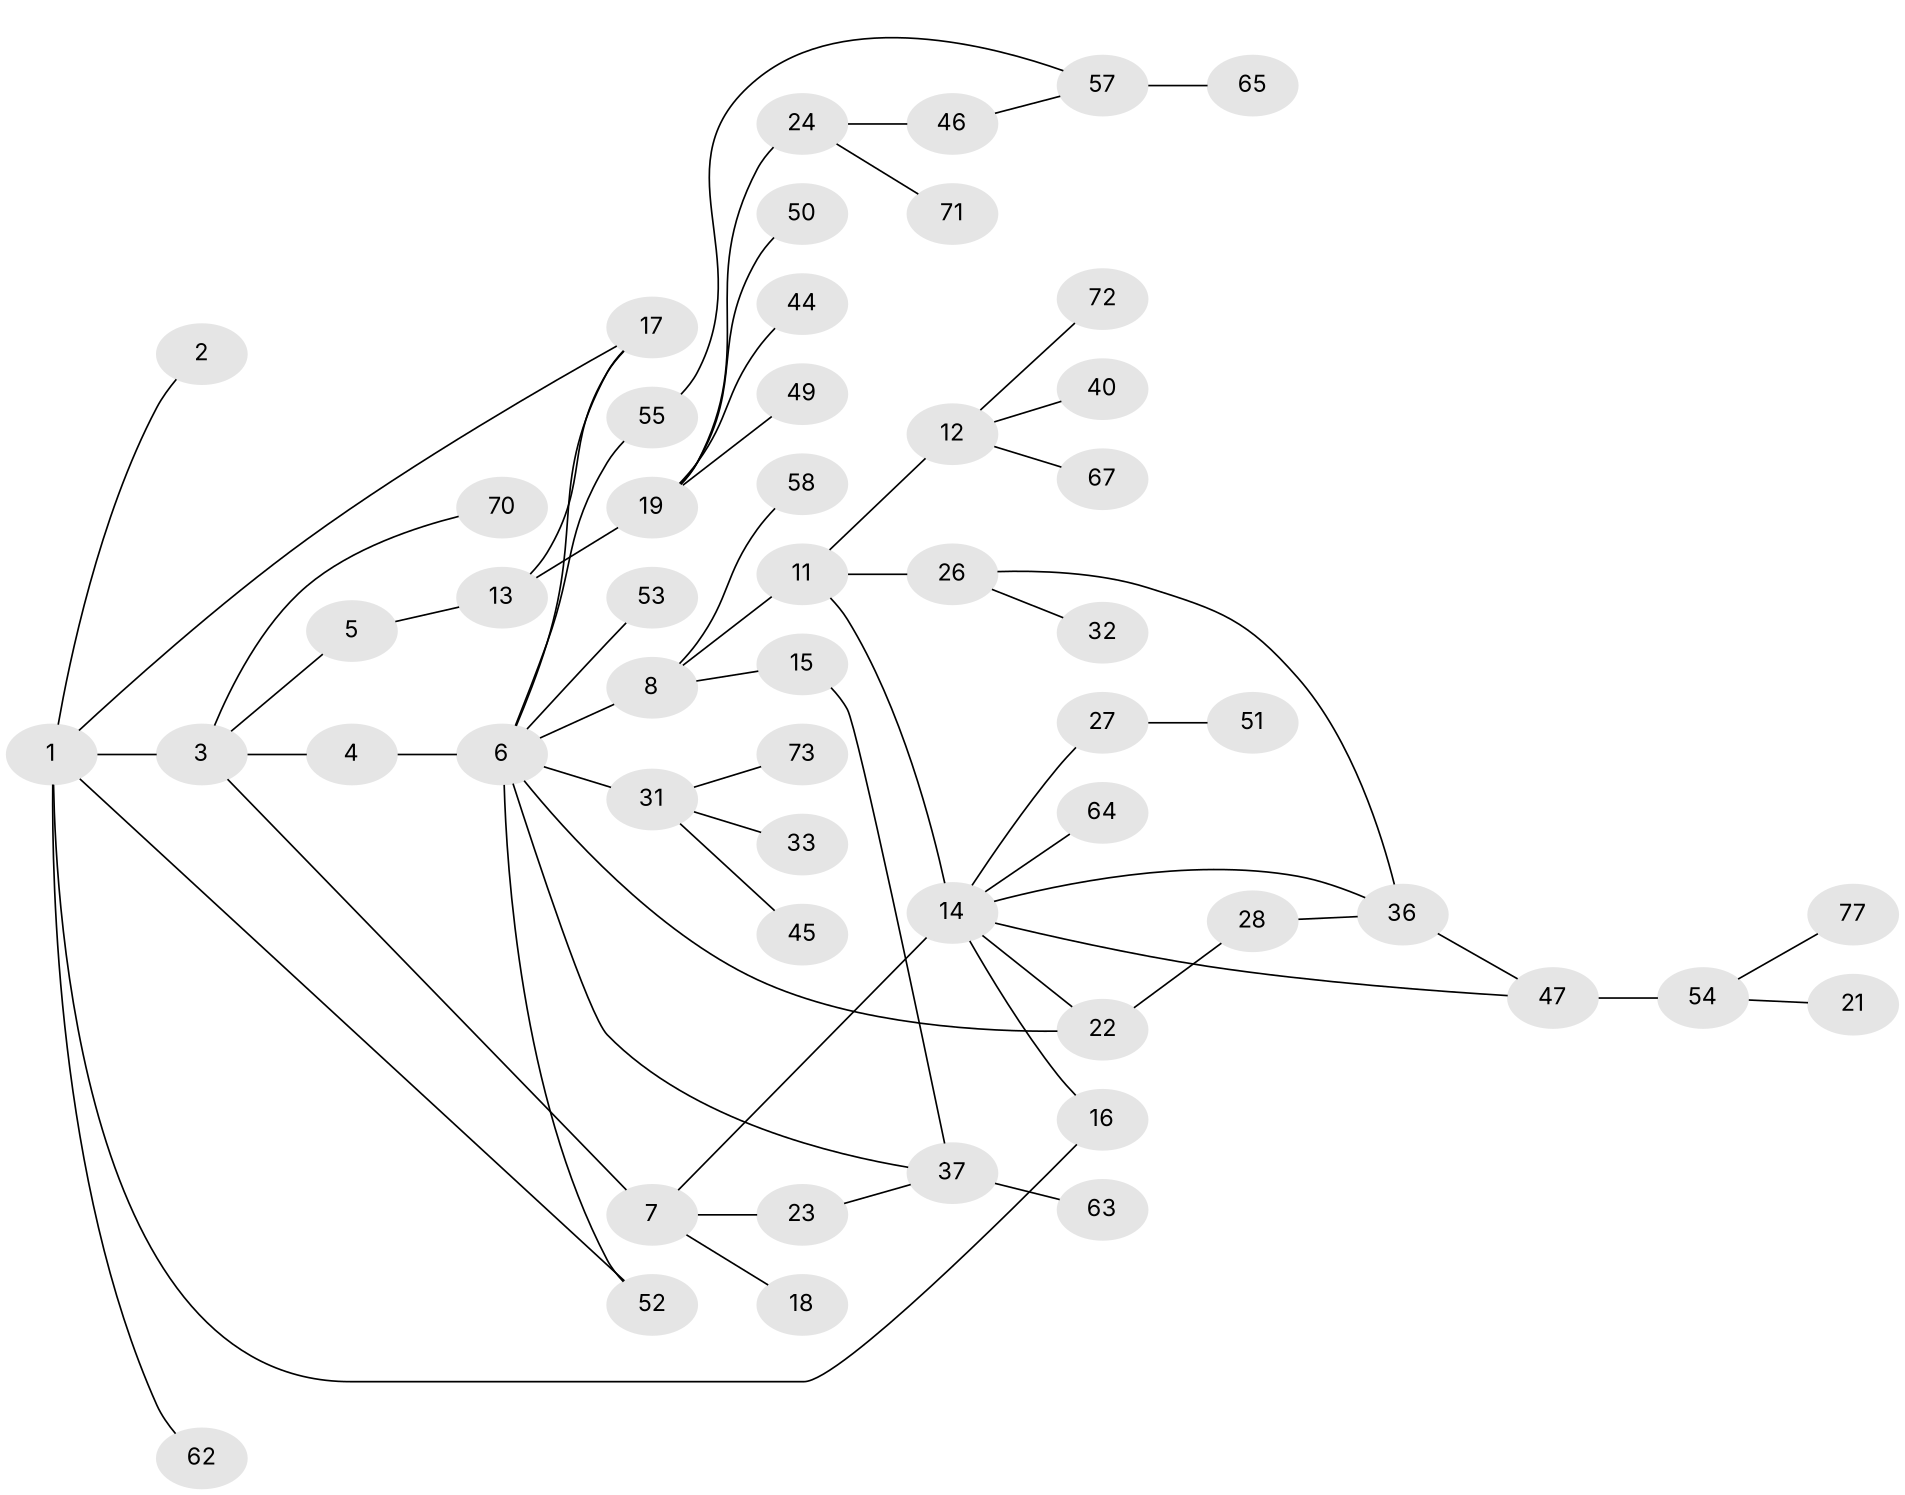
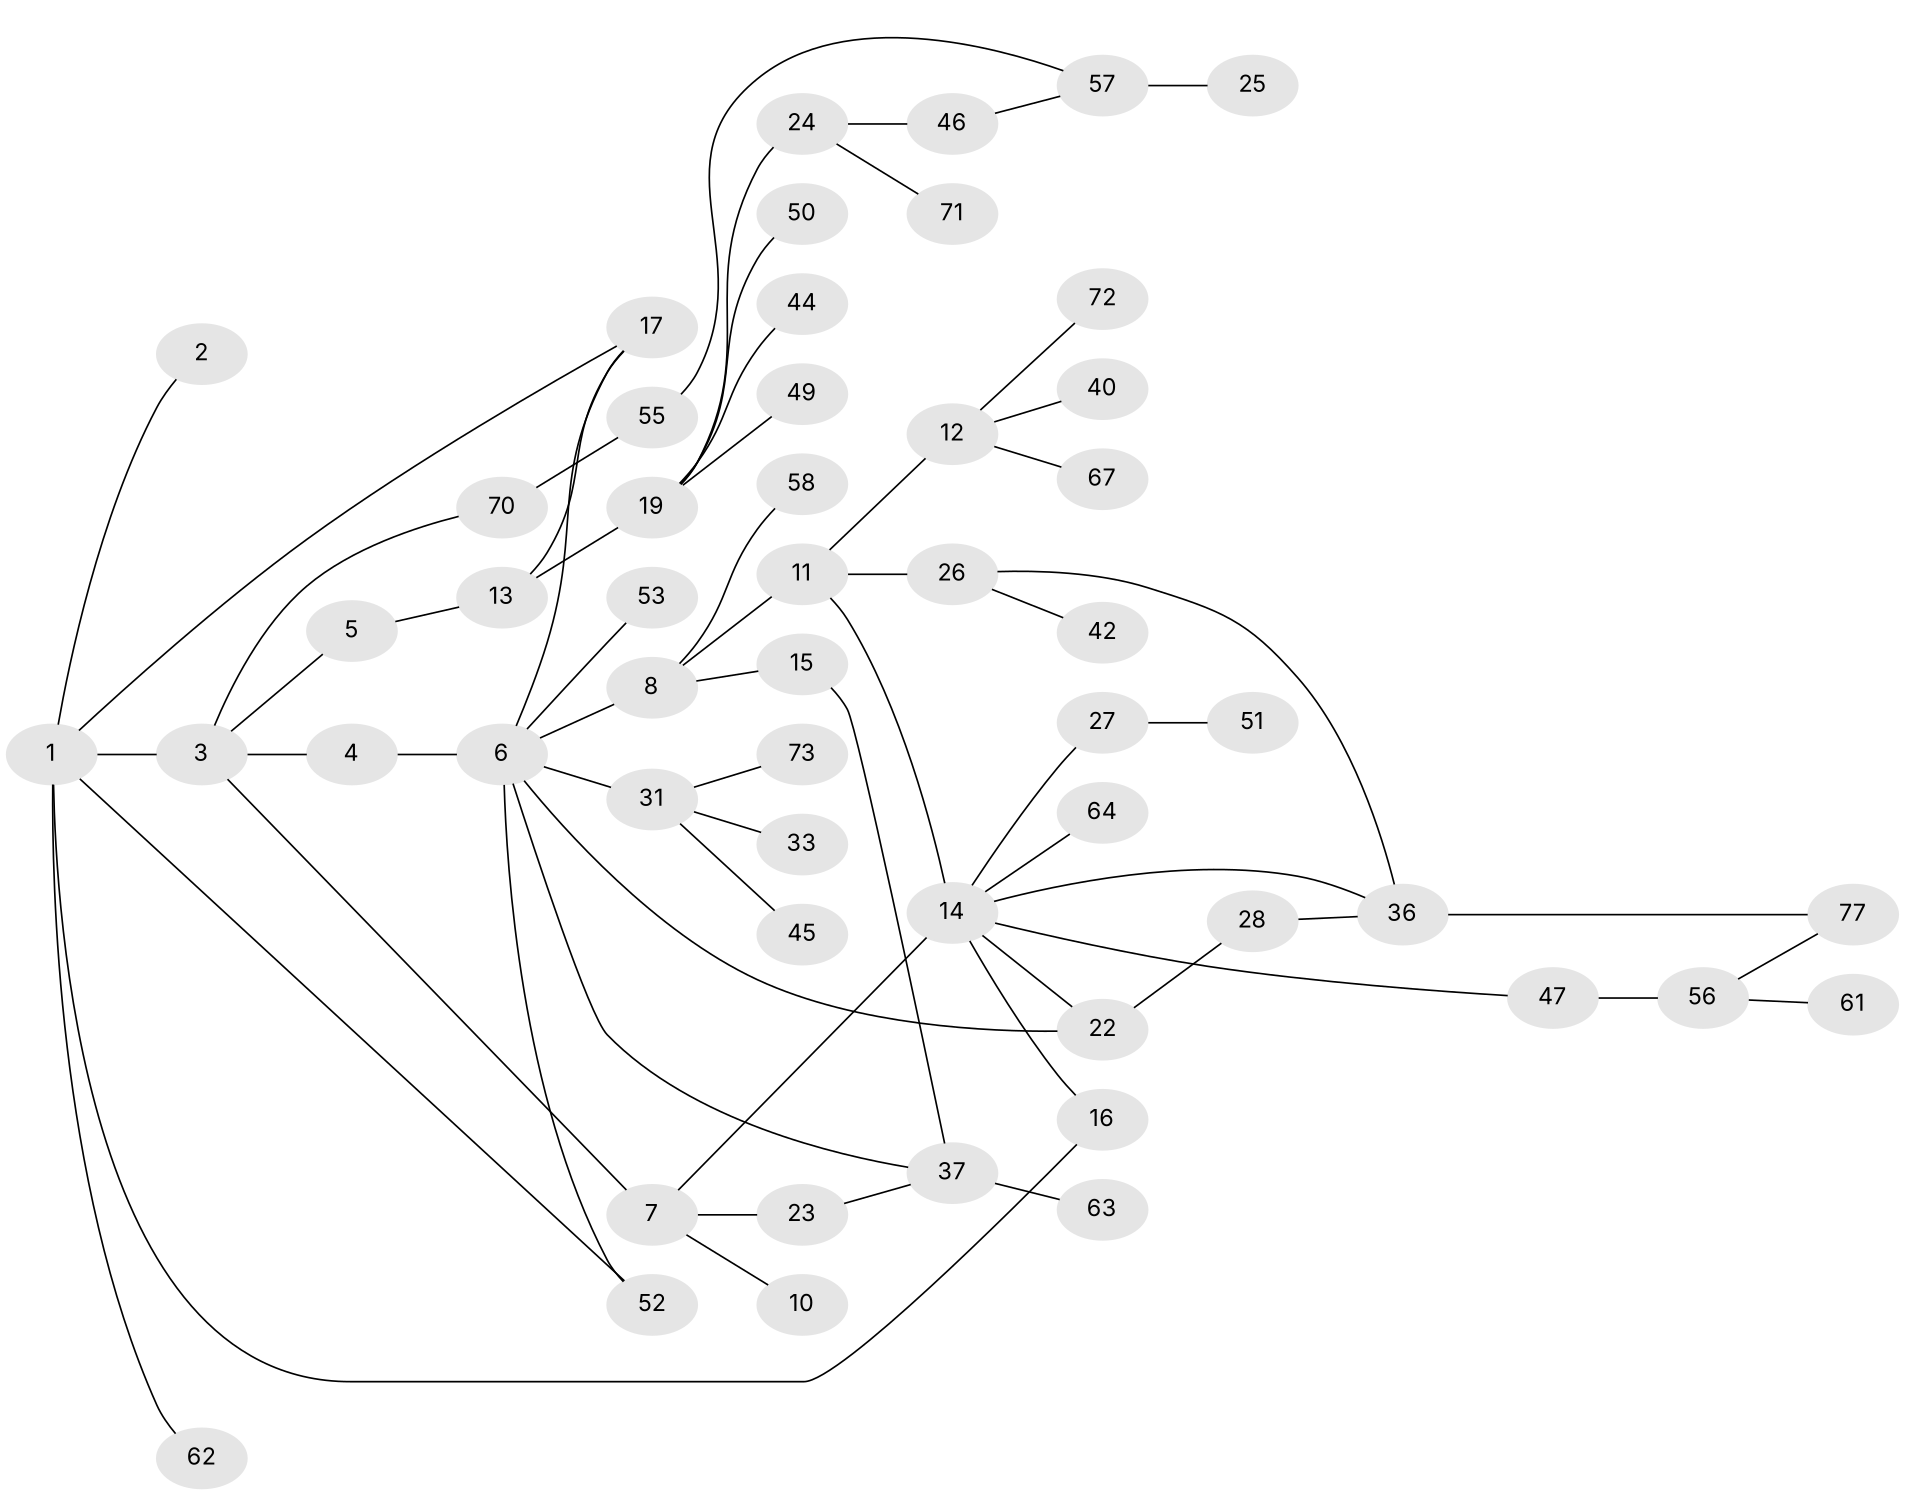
node "65": label "65" -> "25"
edge "55" -- "6": now "55" -- "70"
node "32": label "32" -> "42"
edge "36" -- "47": now "36" -- "77"
node "54": label "54" -> "56"
node "21": label "21" -> "61"
node "18": label "18" -> "10"
